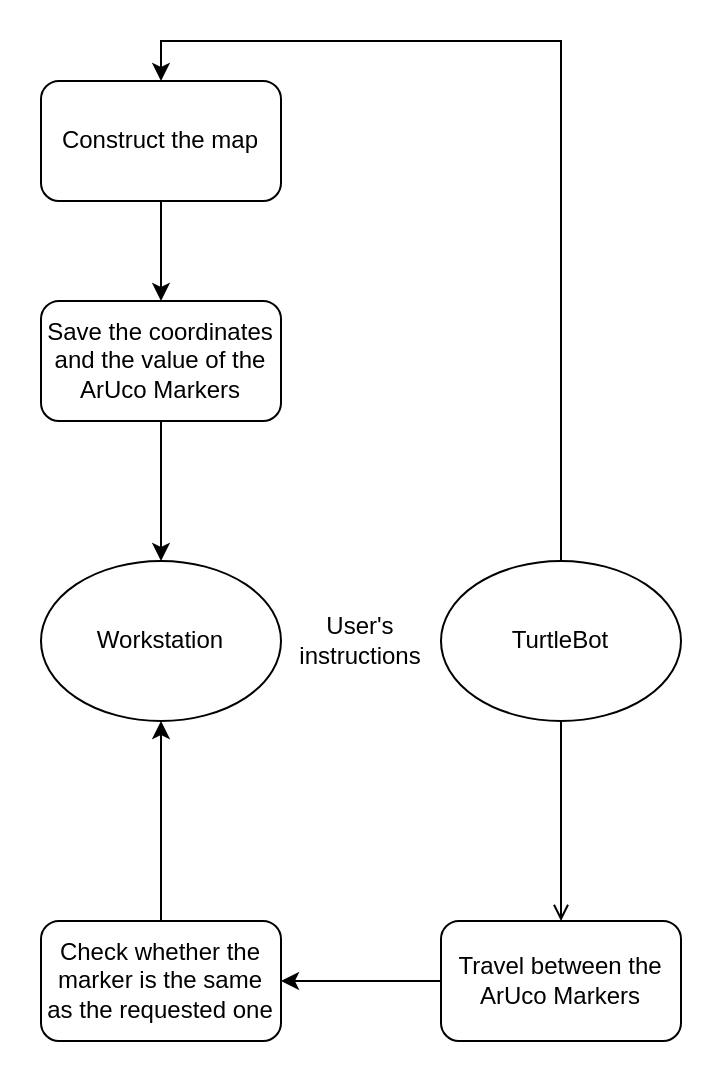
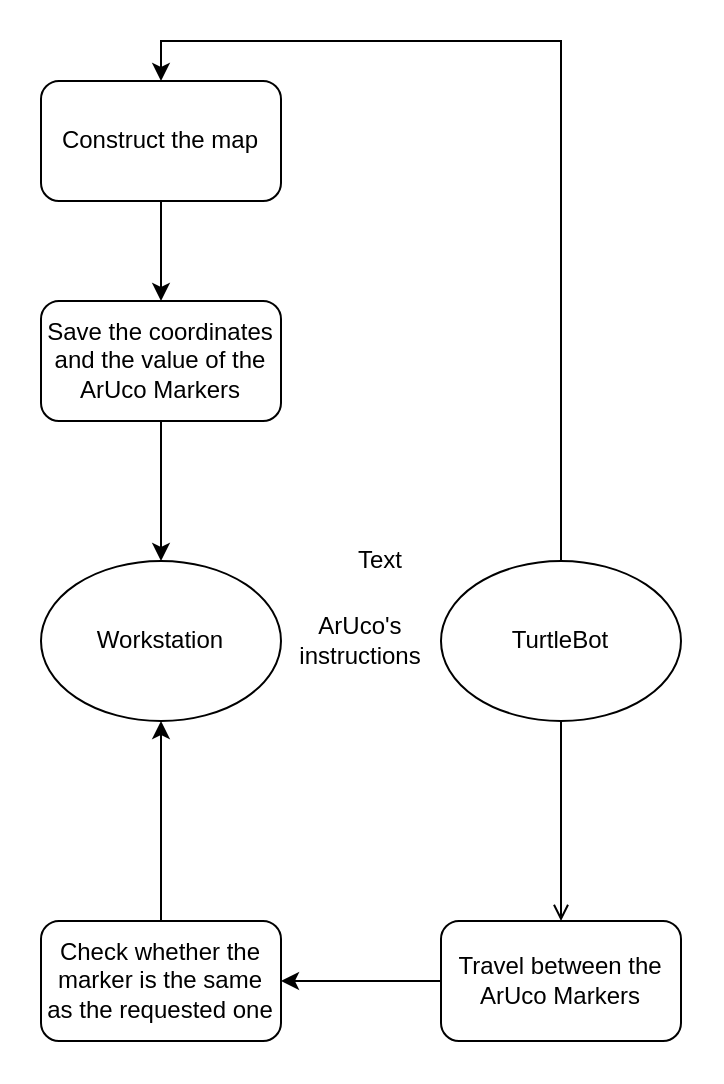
node "Text": added
node "User's instructions": label "User's instructions" -> "ArUco's instructions"
